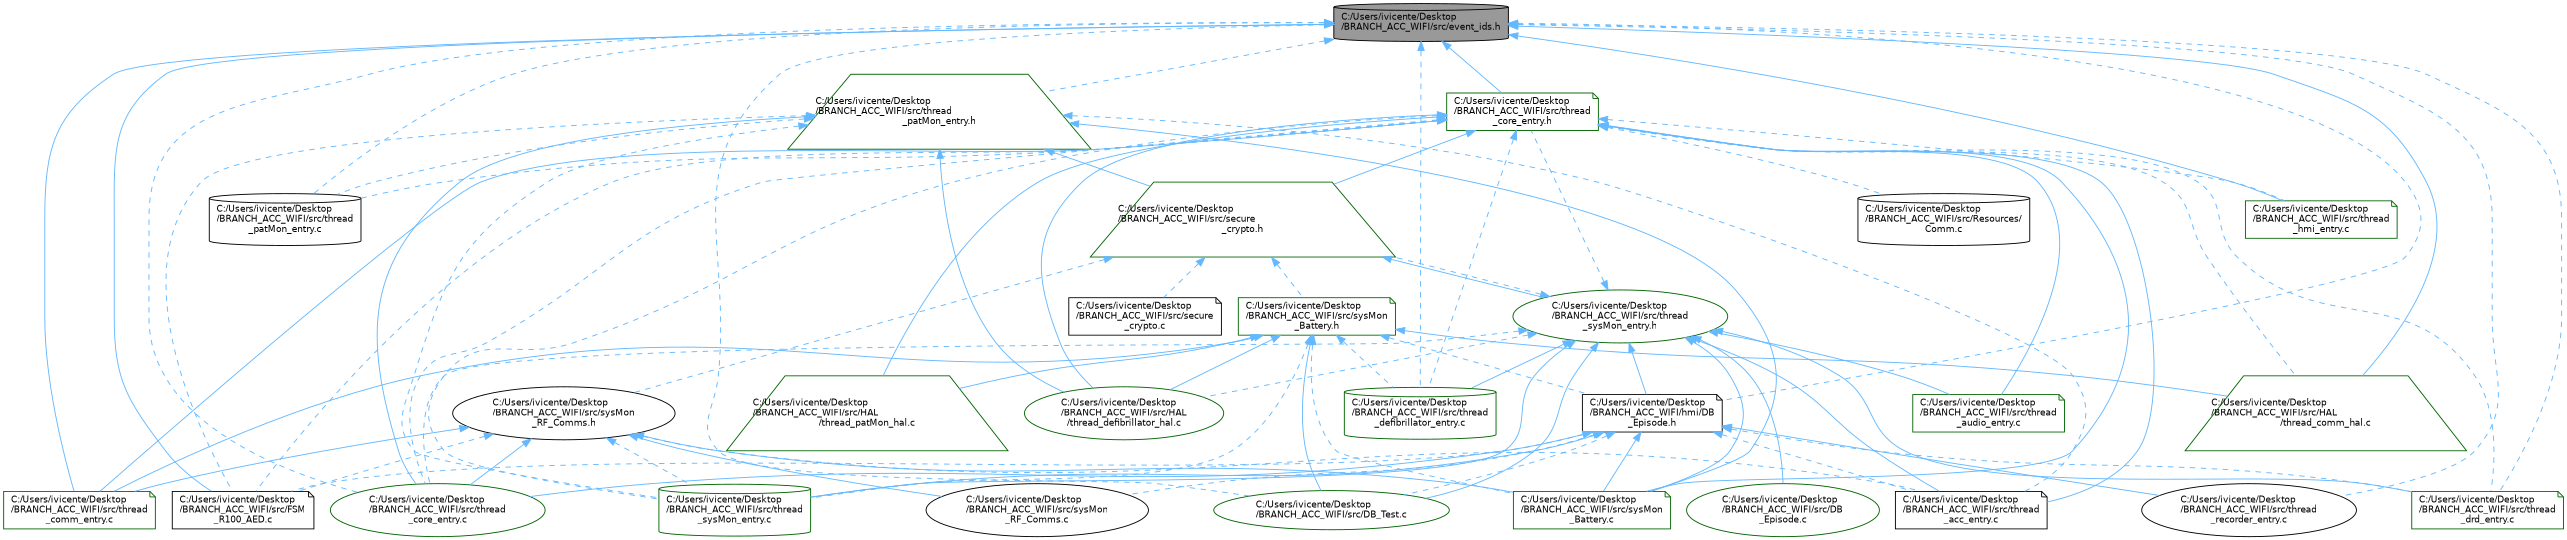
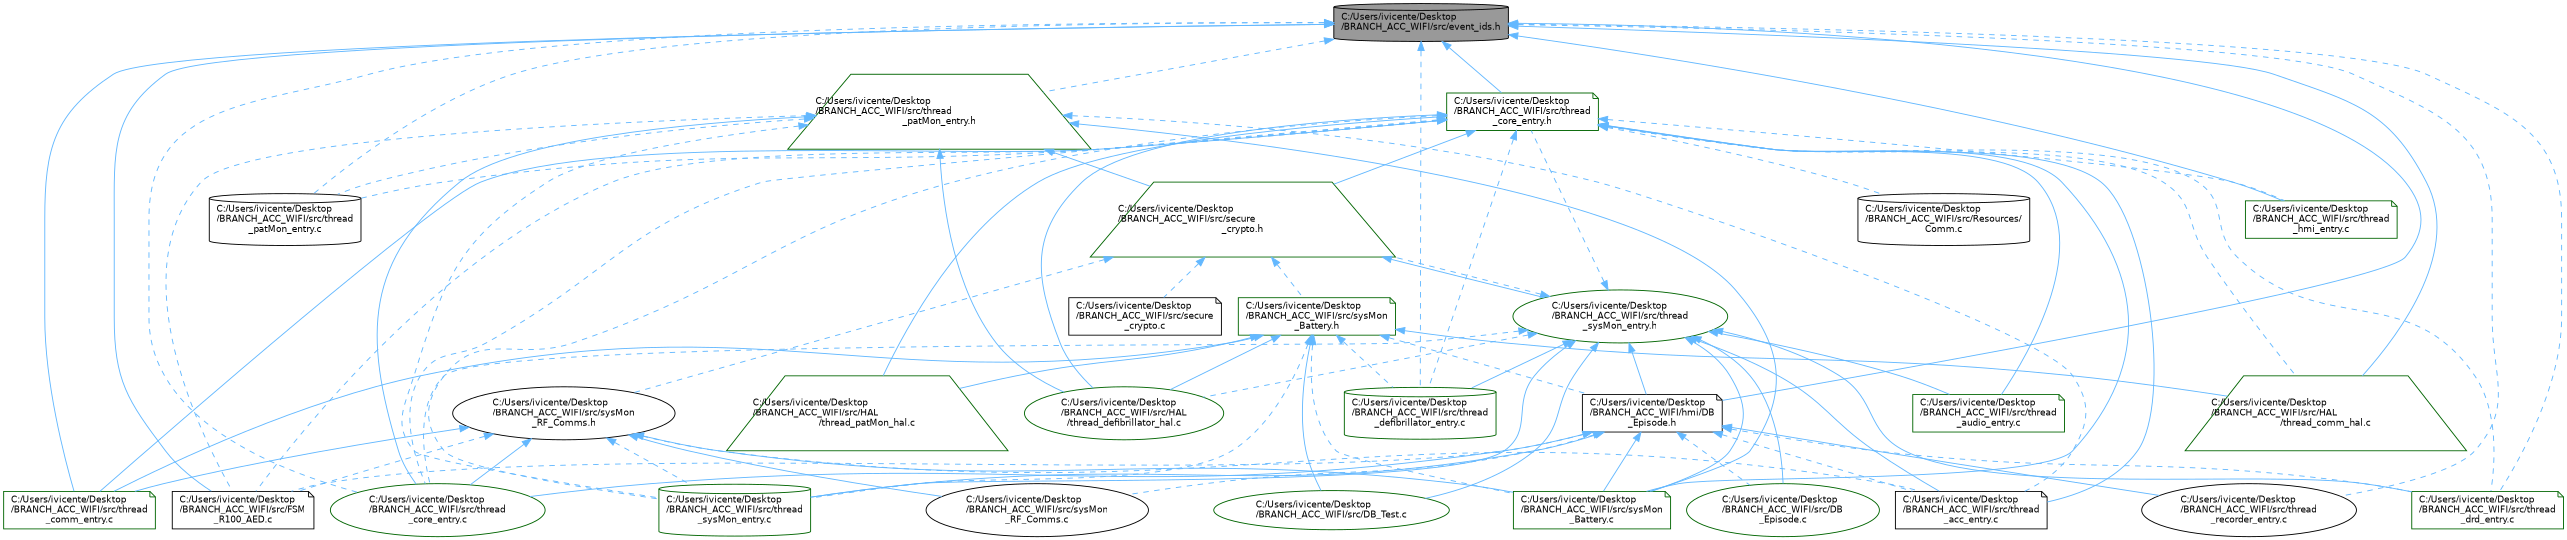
edge "C:/Users/ivicente/Desktop /BRANCH_ACC_WIFI/hmi/DB _Episode.h" -> "C:/Users/ivicente/Desktop /BRANCH_ACC_WIFI/src/event_ids.h": style dashed -> solid
edge "C:/Users/ivicente/Desktop /BRANCH_ACC_WIFI/src/DB_Test.c" -> "C:/Users/ivicente/Desktop /BRANCH_ACC_WIFI/src/event_ids.h": removed
edge "C:/Users/ivicente/Desktop /BRANCH_ACC_WIFI/src/DB_Test.c" -> "C:/Users/ivicente/Desktop /BRANCH_ACC_WIFI/hmi/DB _Episode.h": now "C:/Users/ivicente/Desktop /BRANCH_ACC_WIFI/src/DB _Episode.c" -> "C:/Users/ivicente/Desktop /BRANCH_ACC_WIFI/hmi/DB _Episode.h"
